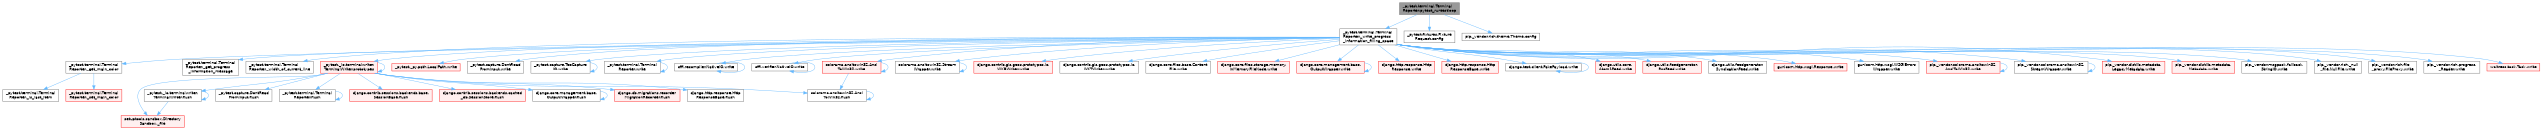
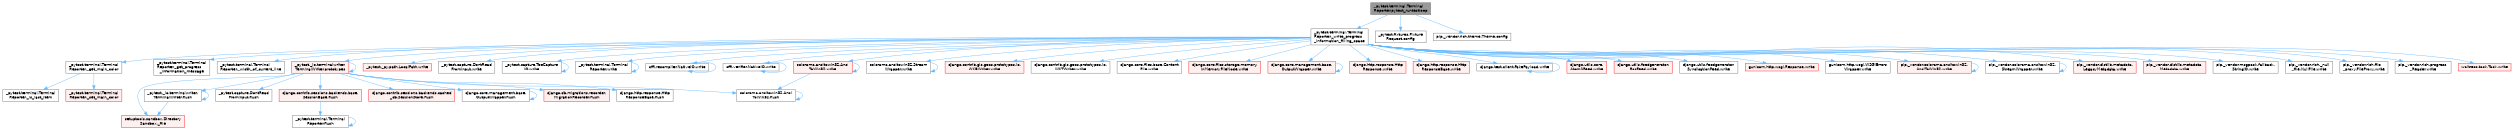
edge "_pytest._io.terminalwriter. TerminalWriter.prototypes" -> "_pytest.terminal.Terminal Reporter.flush": now "django.contrib.sessions.backends.base. SessionBase.flush" -> "_pytest.terminal.Terminal Reporter.flush"
